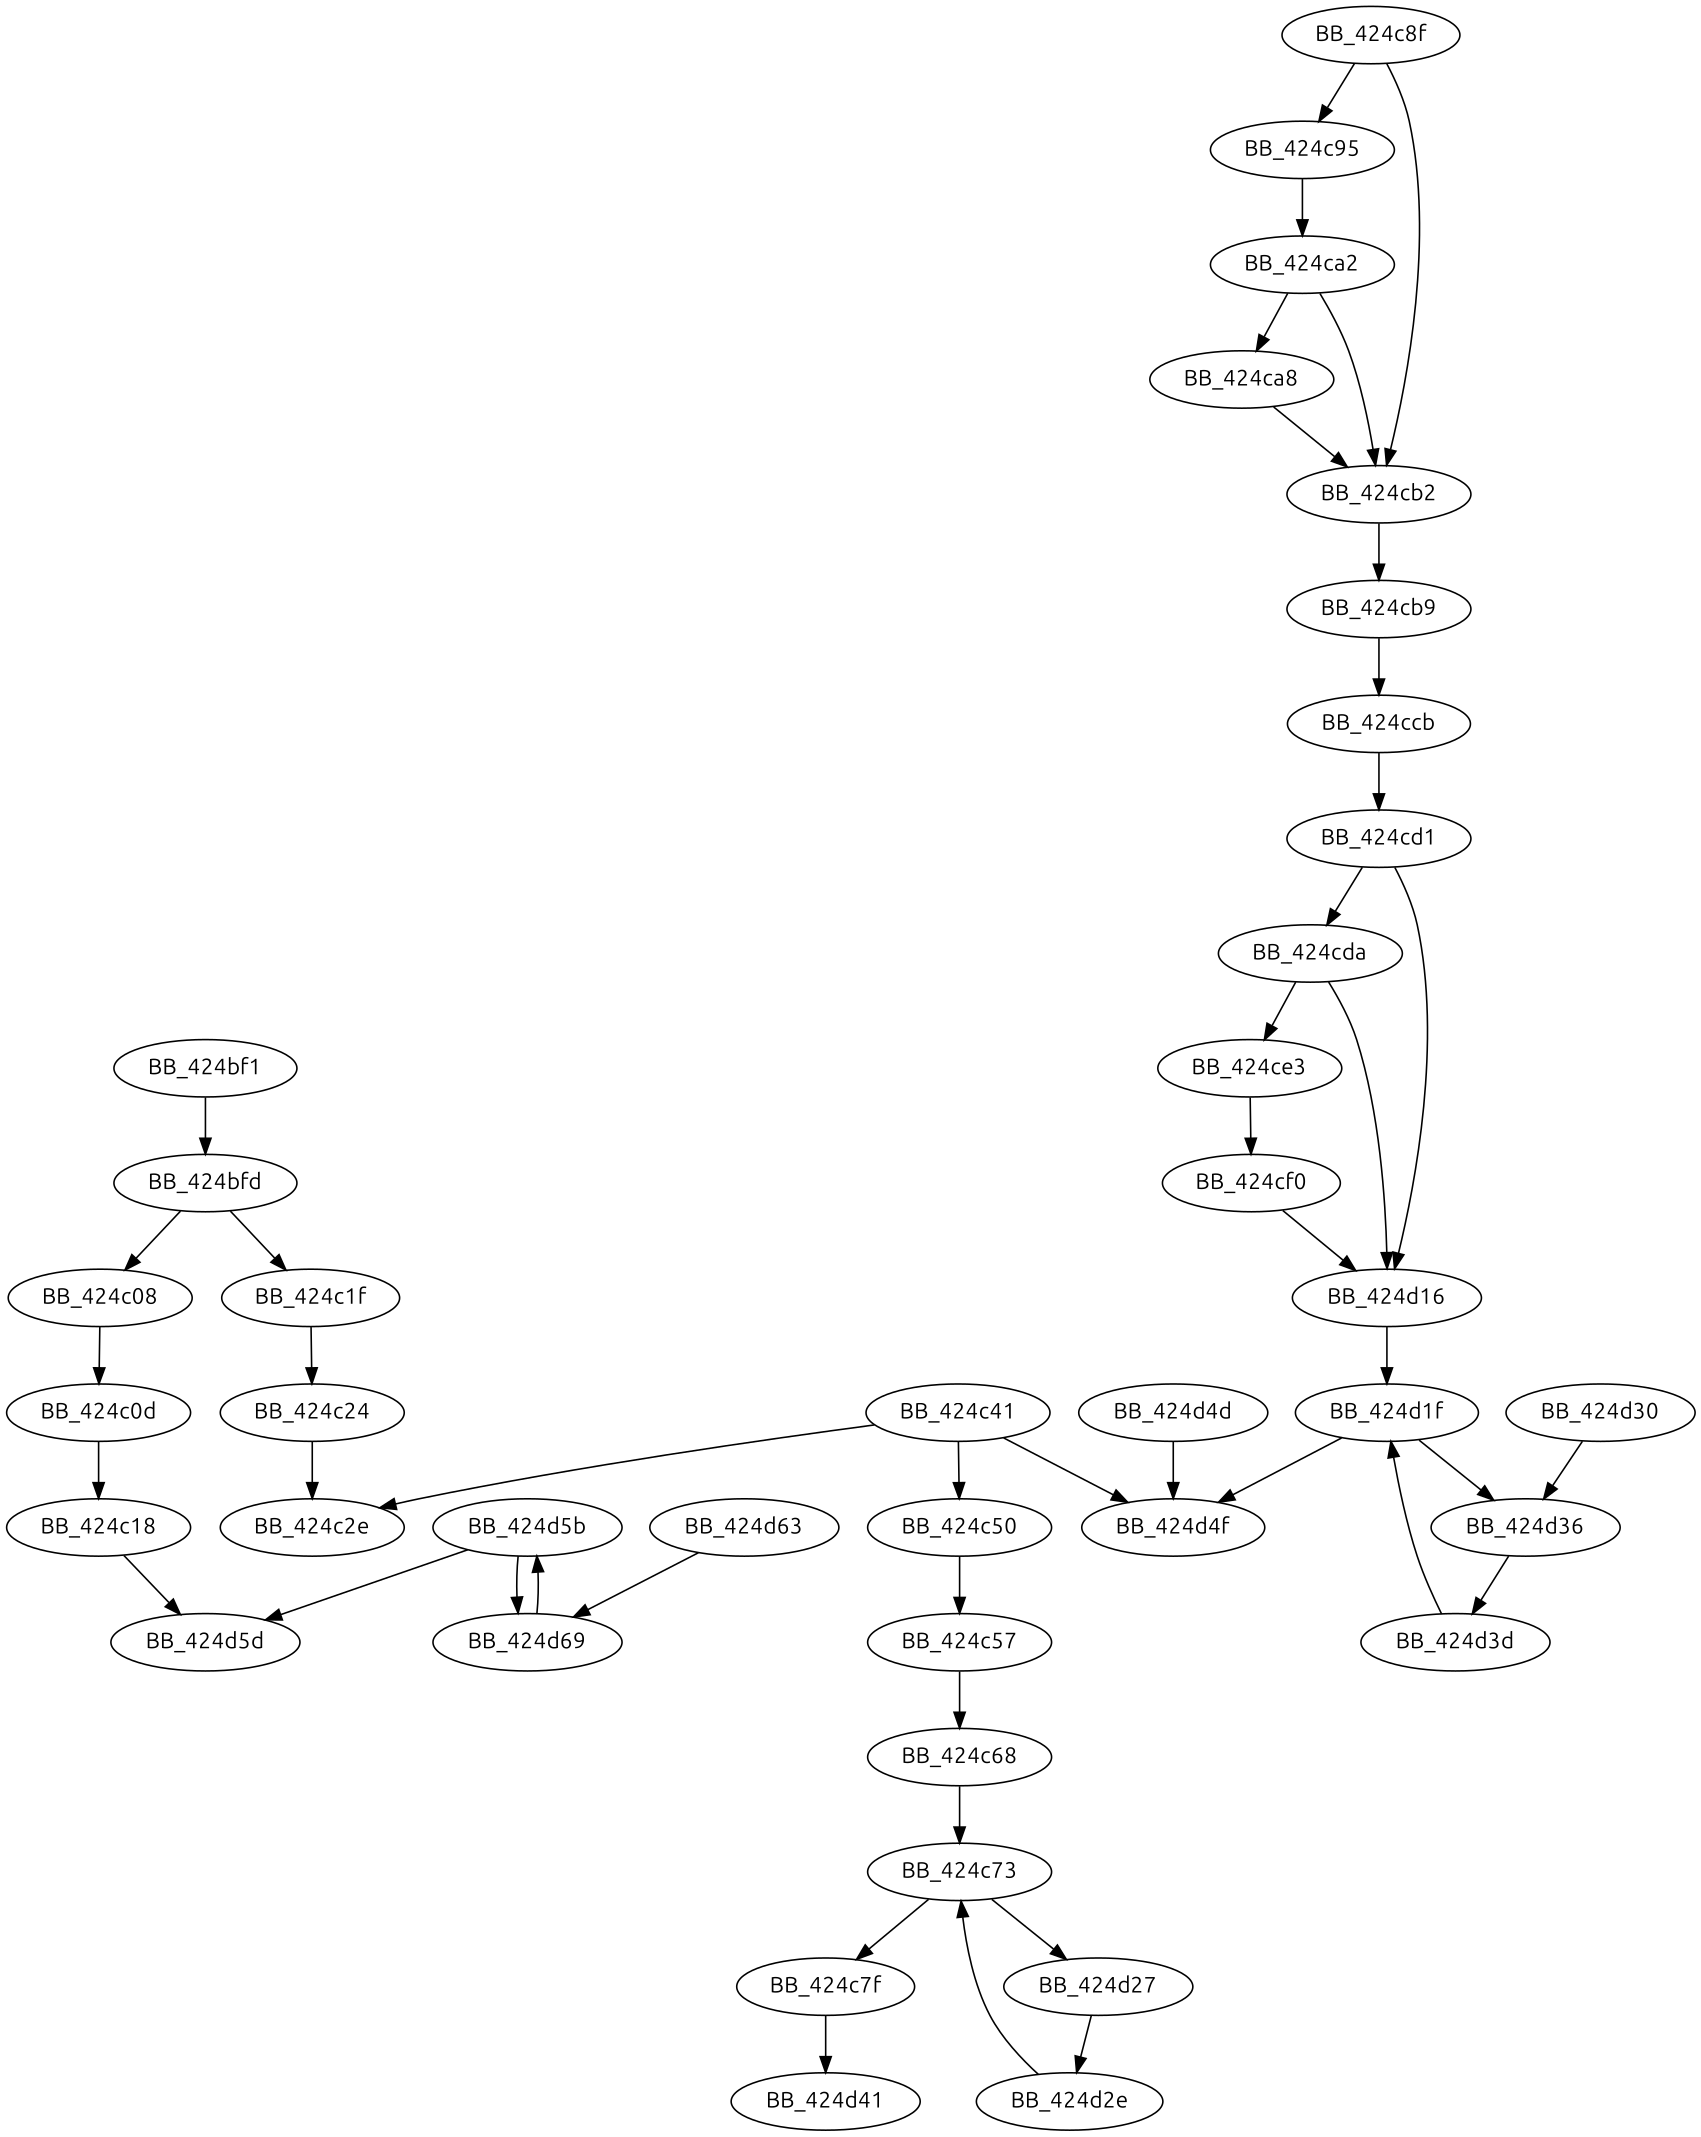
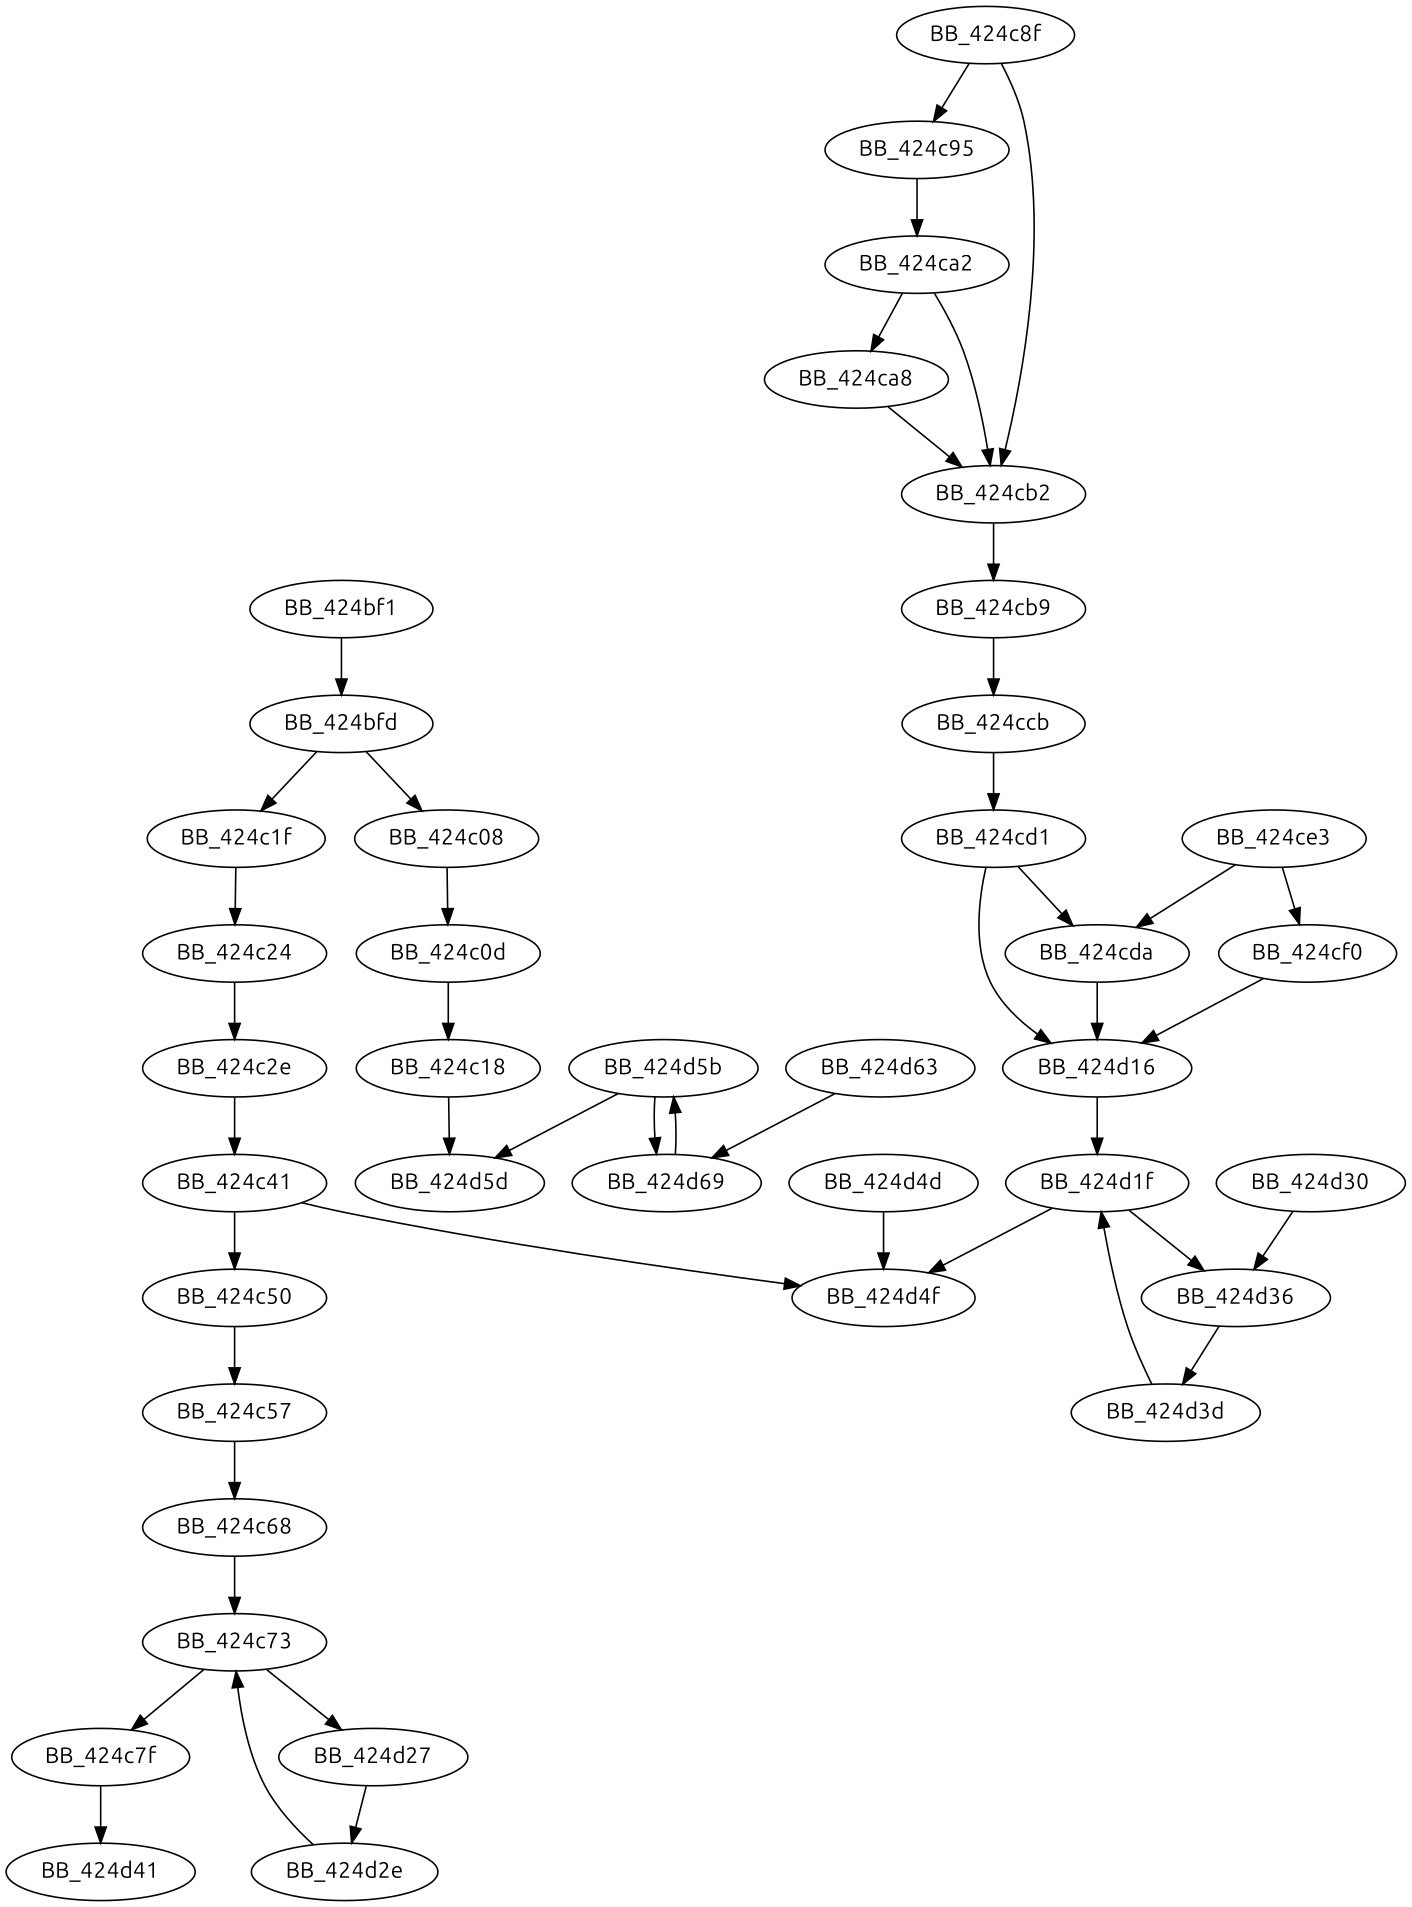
edge "BB_424cda" -> "BB_424ce3": reversed
edge "BB_424c41" -> "BB_424c2e": reversed
